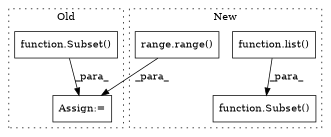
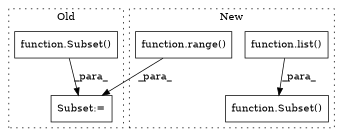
node "range.range()": label "range.range()" -> "function.range()"
node "Assign:=": label "Assign:=" -> "Subset:="
